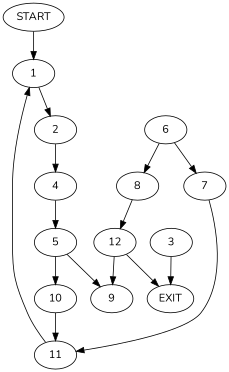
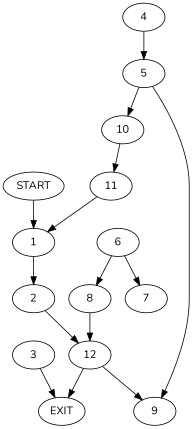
edge "2" -> "4": now "2" -> "12"
edge "7" -> "11": removed
